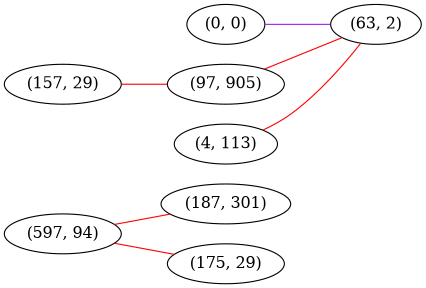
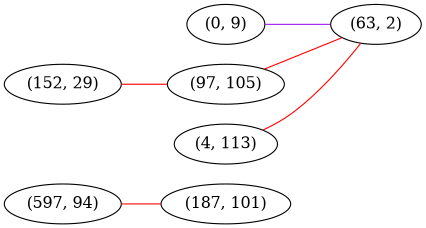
node "(0, 0)": label "(0, 0)" -> "(0, 9)"
node "(157, 29)": label "(157, 29)" -> "(152, 29)"
node "(97, 905)": label "(97, 905)" -> "(97, 105)"
node "(187, 301)": label "(187, 301)" -> "(187, 101)"
node "(175, 29)": removed
